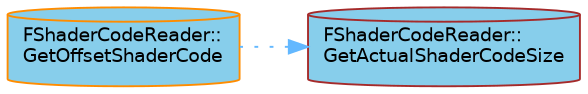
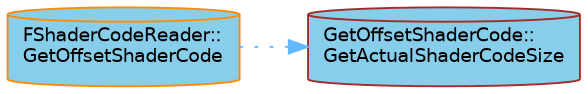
node "FShaderCodeReader:: GetActualShaderCodeSize": label "FShaderCodeReader:: GetActualShaderCodeSize" -> "GetOffsetShaderCode:: GetActualShaderCodeSize"
